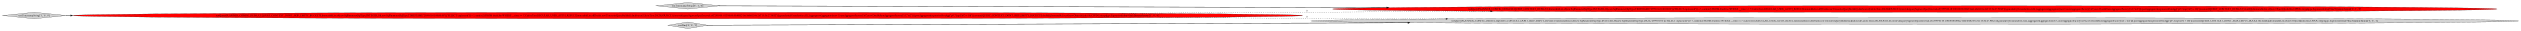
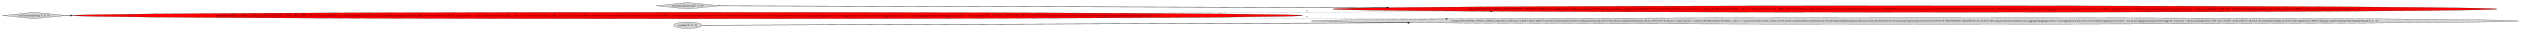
node "testDate['0', '0', '1']": shape diamond -> ellipse
